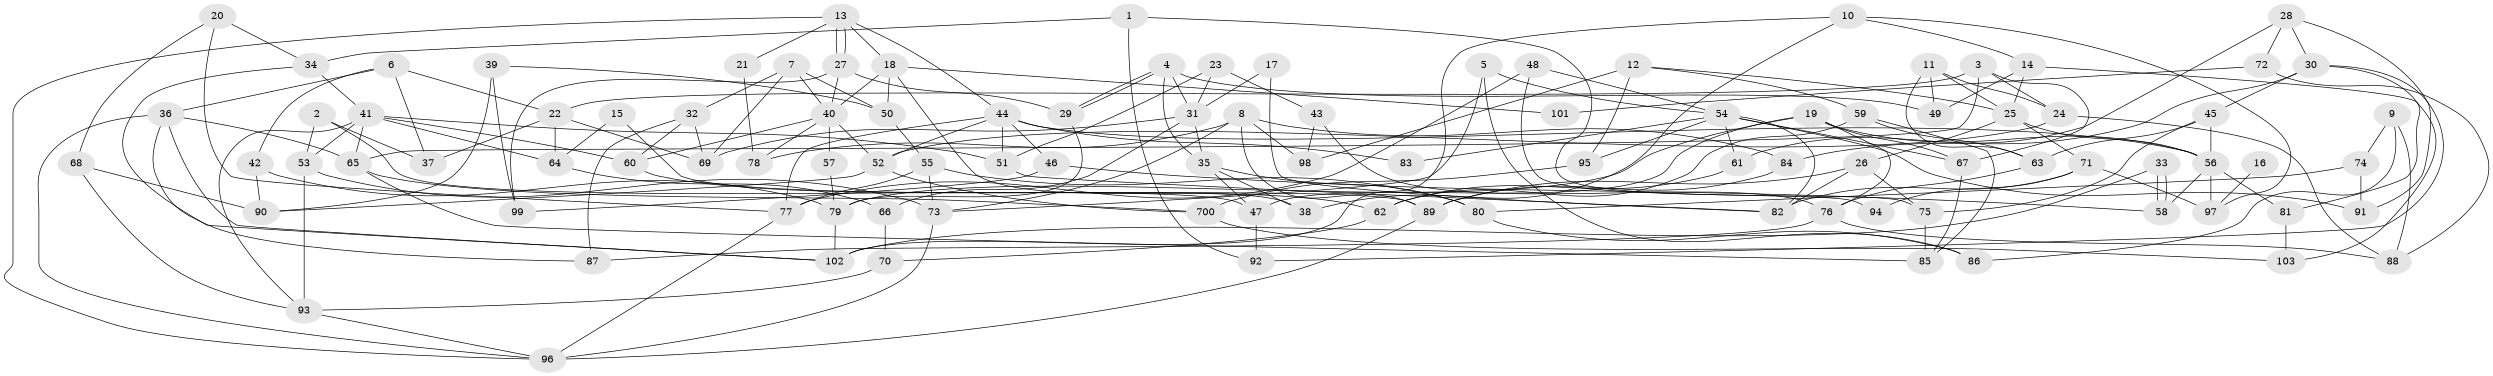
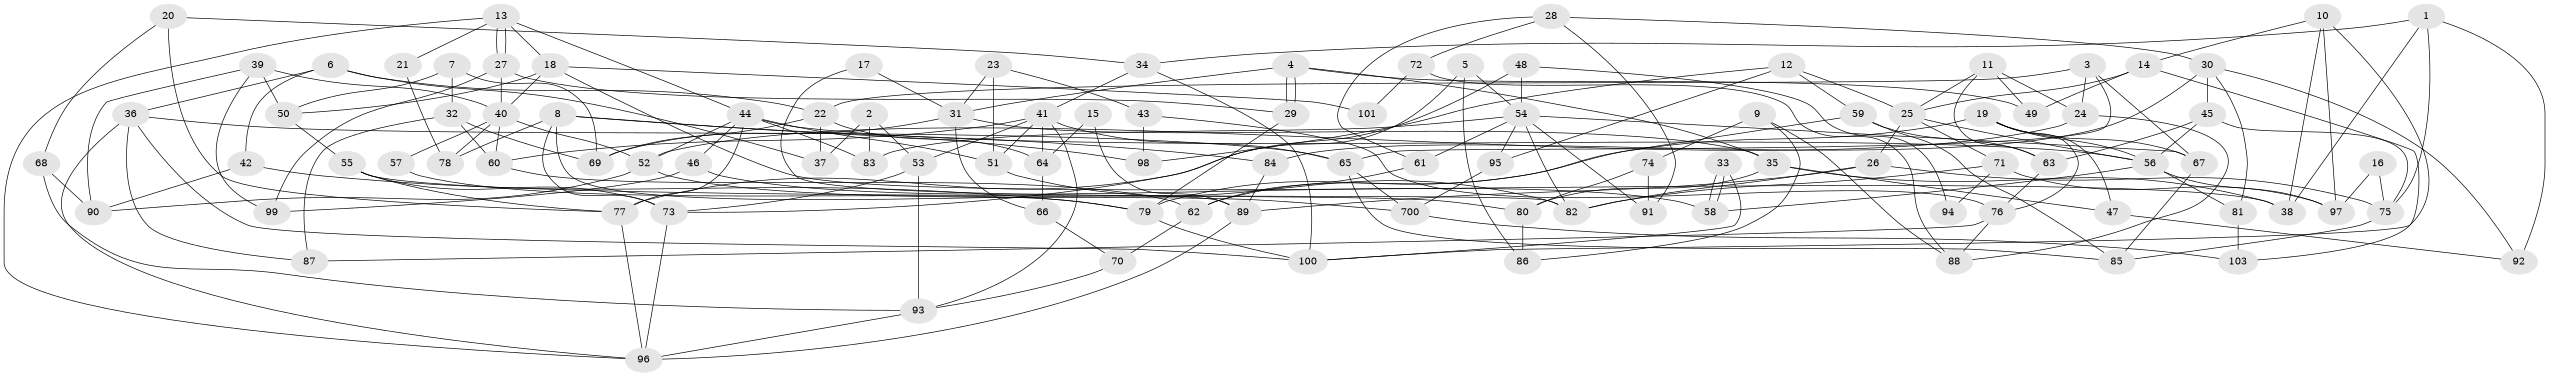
edge "7" -- "40": now "39" -- "40"
edge "1" -- "38": added
edge "16" -- "75": added
edge "2" -- "47": now "2" -- "83"
node "102": label "102" -> "100"
